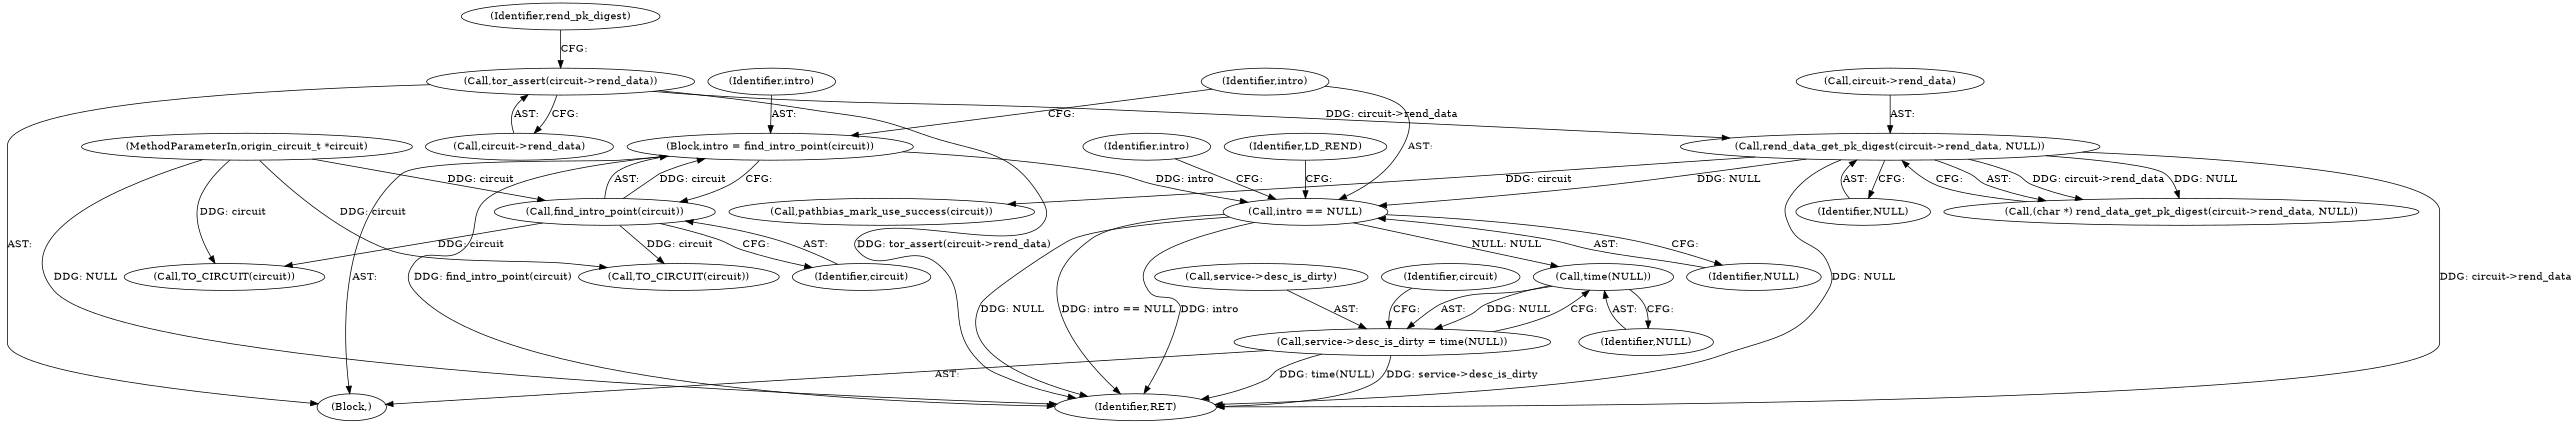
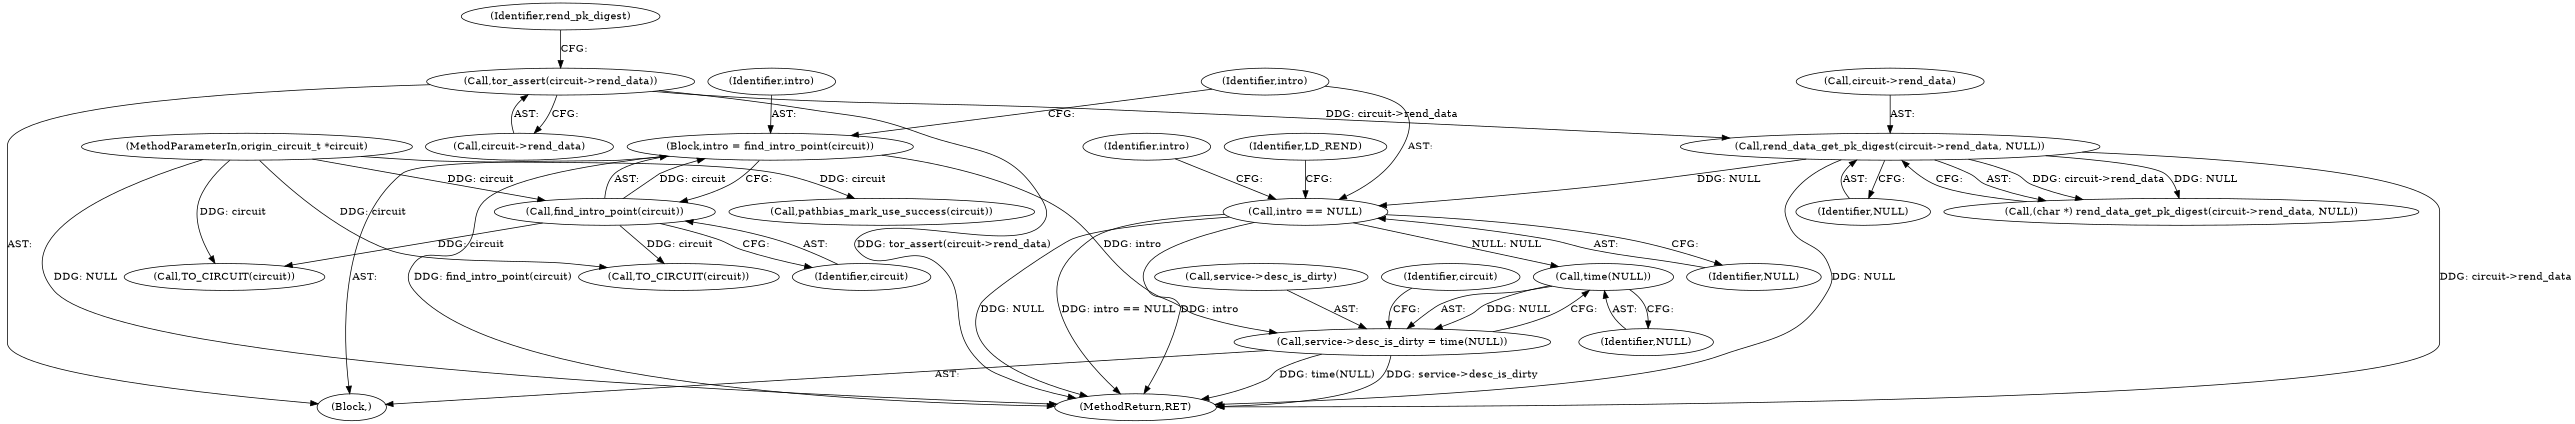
edge "(Block,intro = find_intro_point(circuit))" -> "(Call,intro == NULL)": now "(Block,intro = find_intro_point(circuit))" -> "(Call,service->desc_is_dirty = time(NULL))"
edge "(Call,rend_data_get_pk_digest(circuit->rend_data, NULL))" -> "(Call,pathbias_mark_use_success(circuit))": now "(MethodParameterIn,origin_circuit_t *circuit)" -> "(Call,pathbias_mark_use_success(circuit))"
node "(Identifier,RET)": label "(Identifier,RET)" -> "(MethodReturn,RET)"
